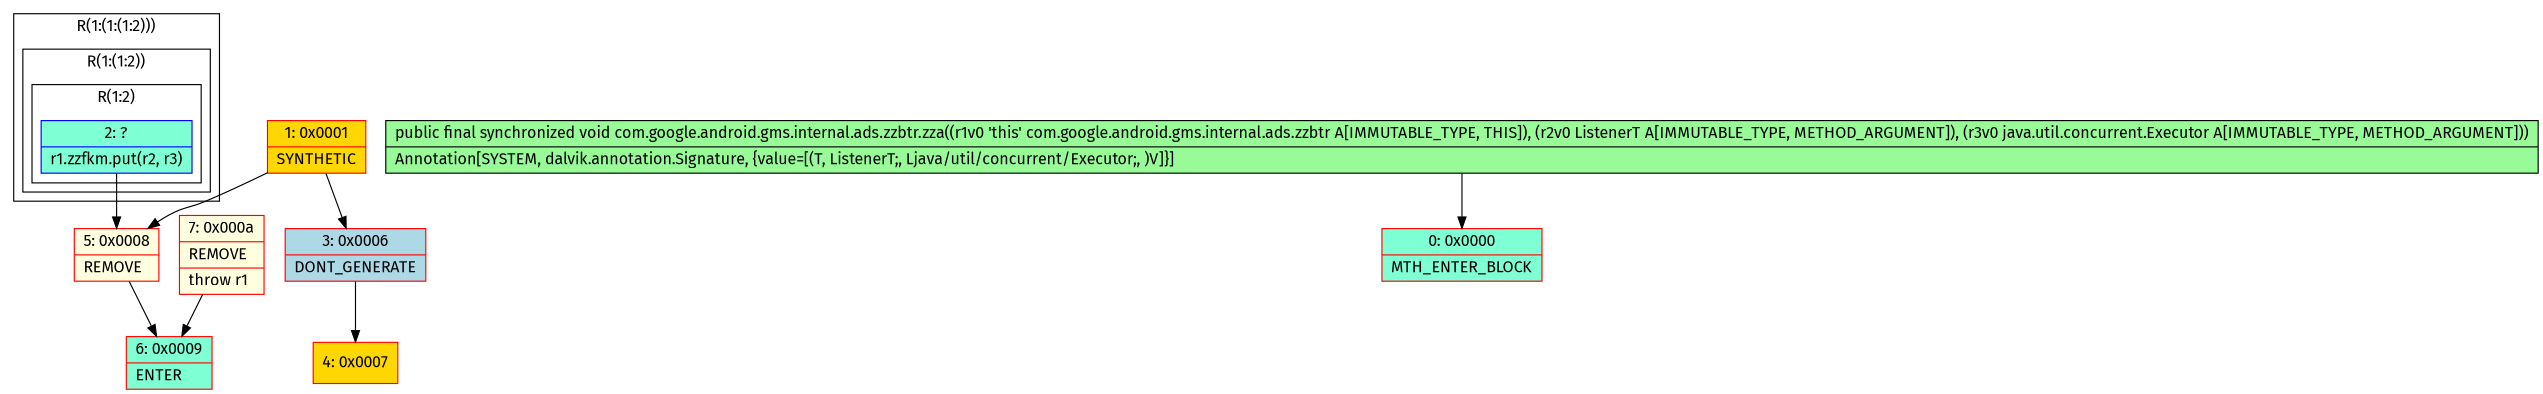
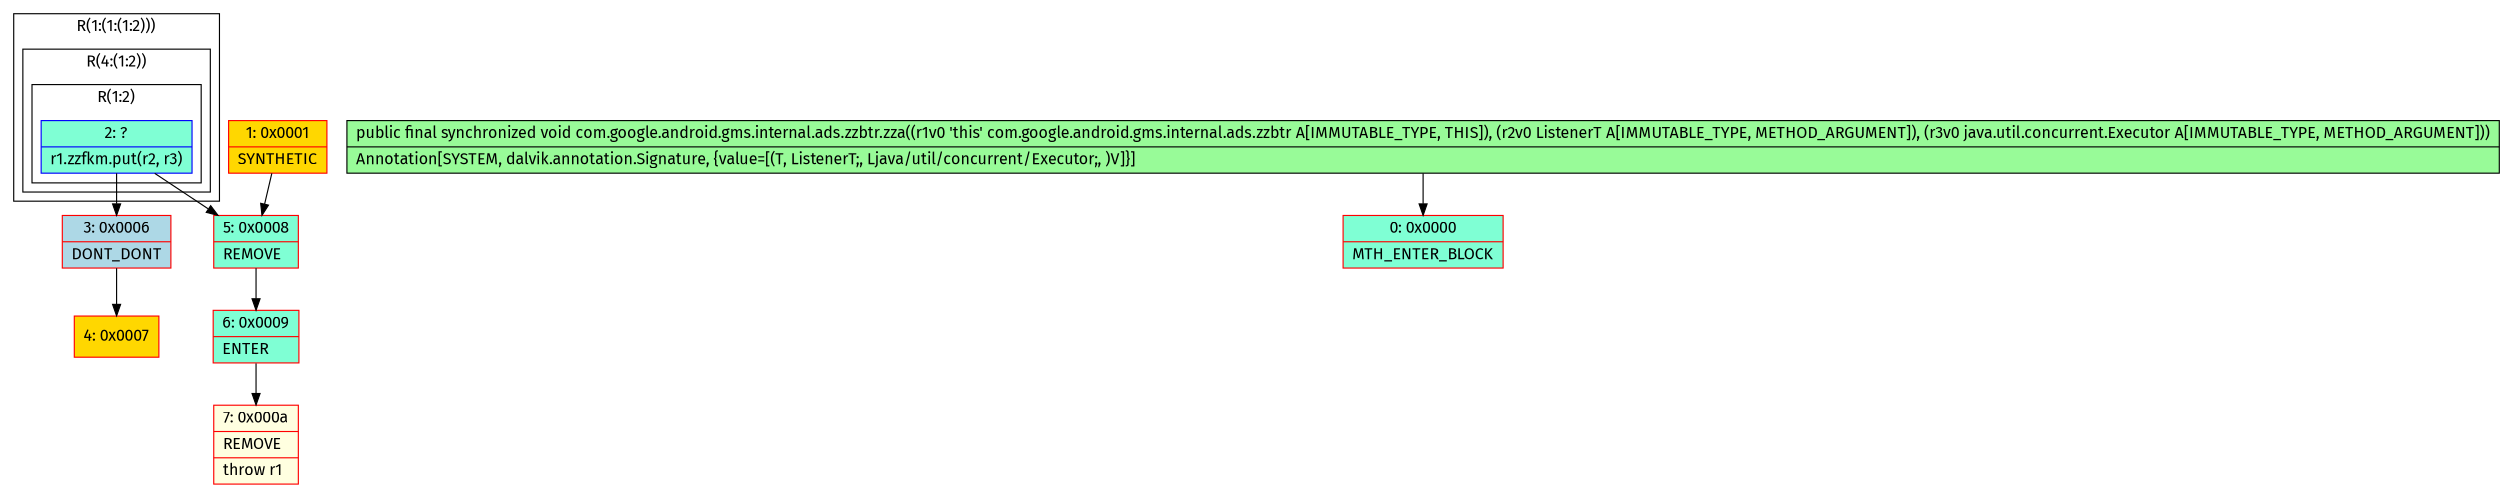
cluster "R(1:(1:2))": label "R(1:(1:2))" -> "R(4:(1:2))"
edge "1: 0x0001" -> "3: 0x0006": now "2: ?" -> "3: 0x0006"
node "5: 0x0008": fillcolor lightyellow -> aquamarine
node "3: 0x0006": text "DONT_GENERATE" -> "DONT_DONT"
edge "7: 0x000a" -> "6: 0x0009": reversed
